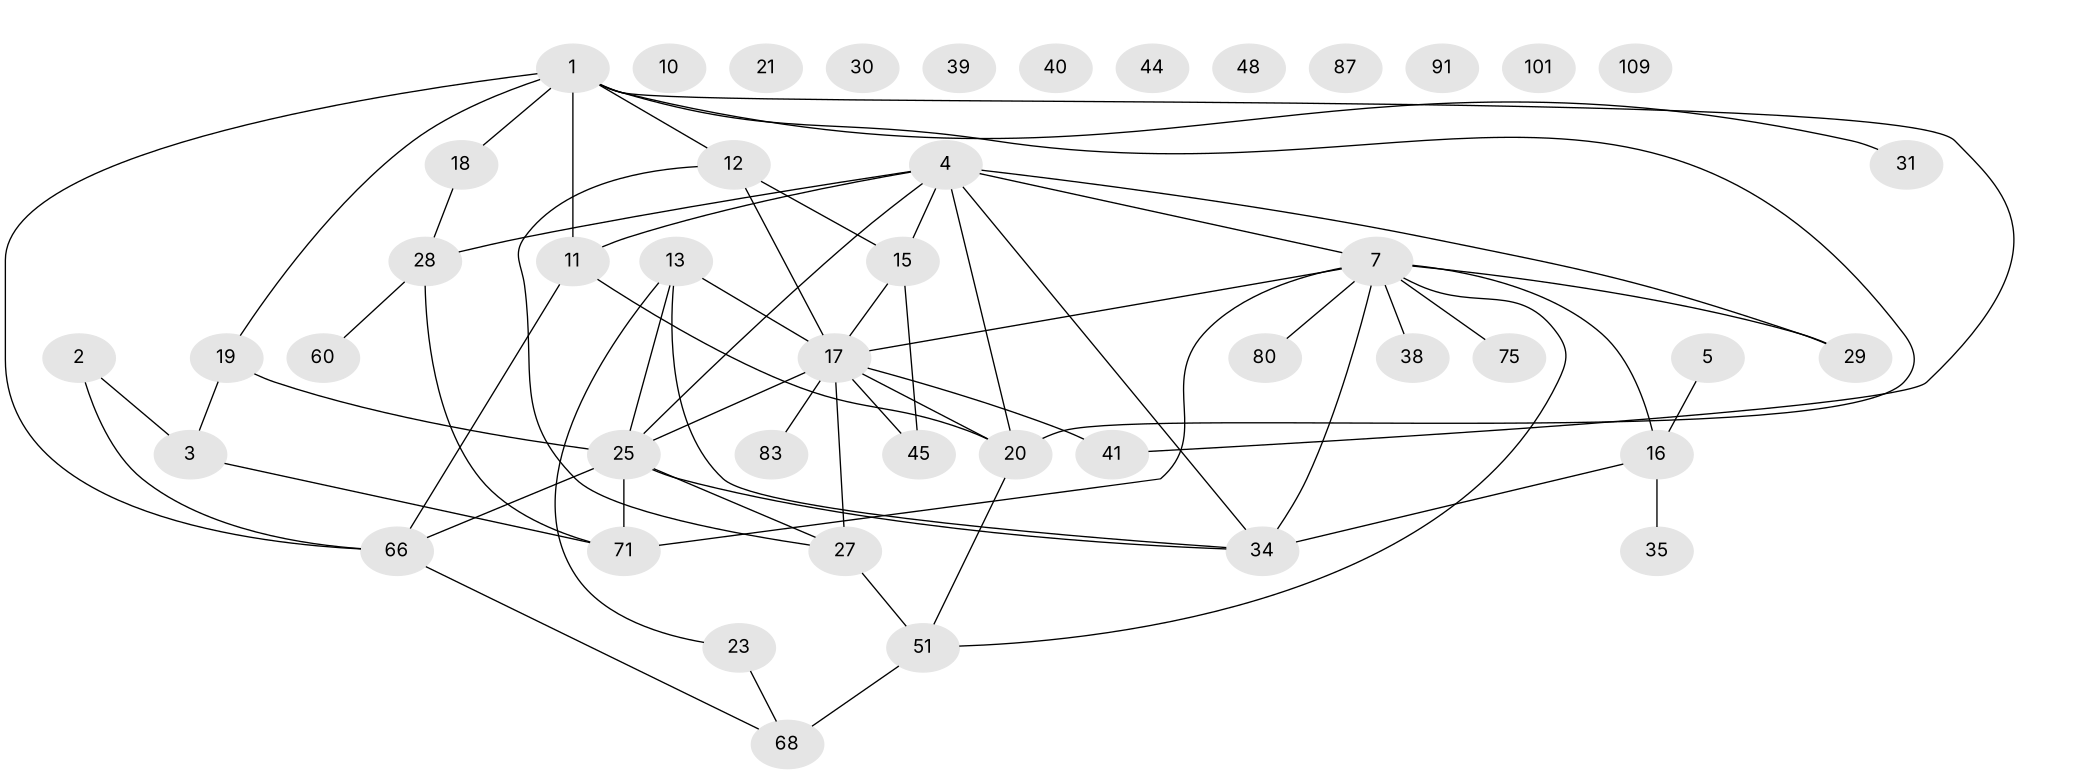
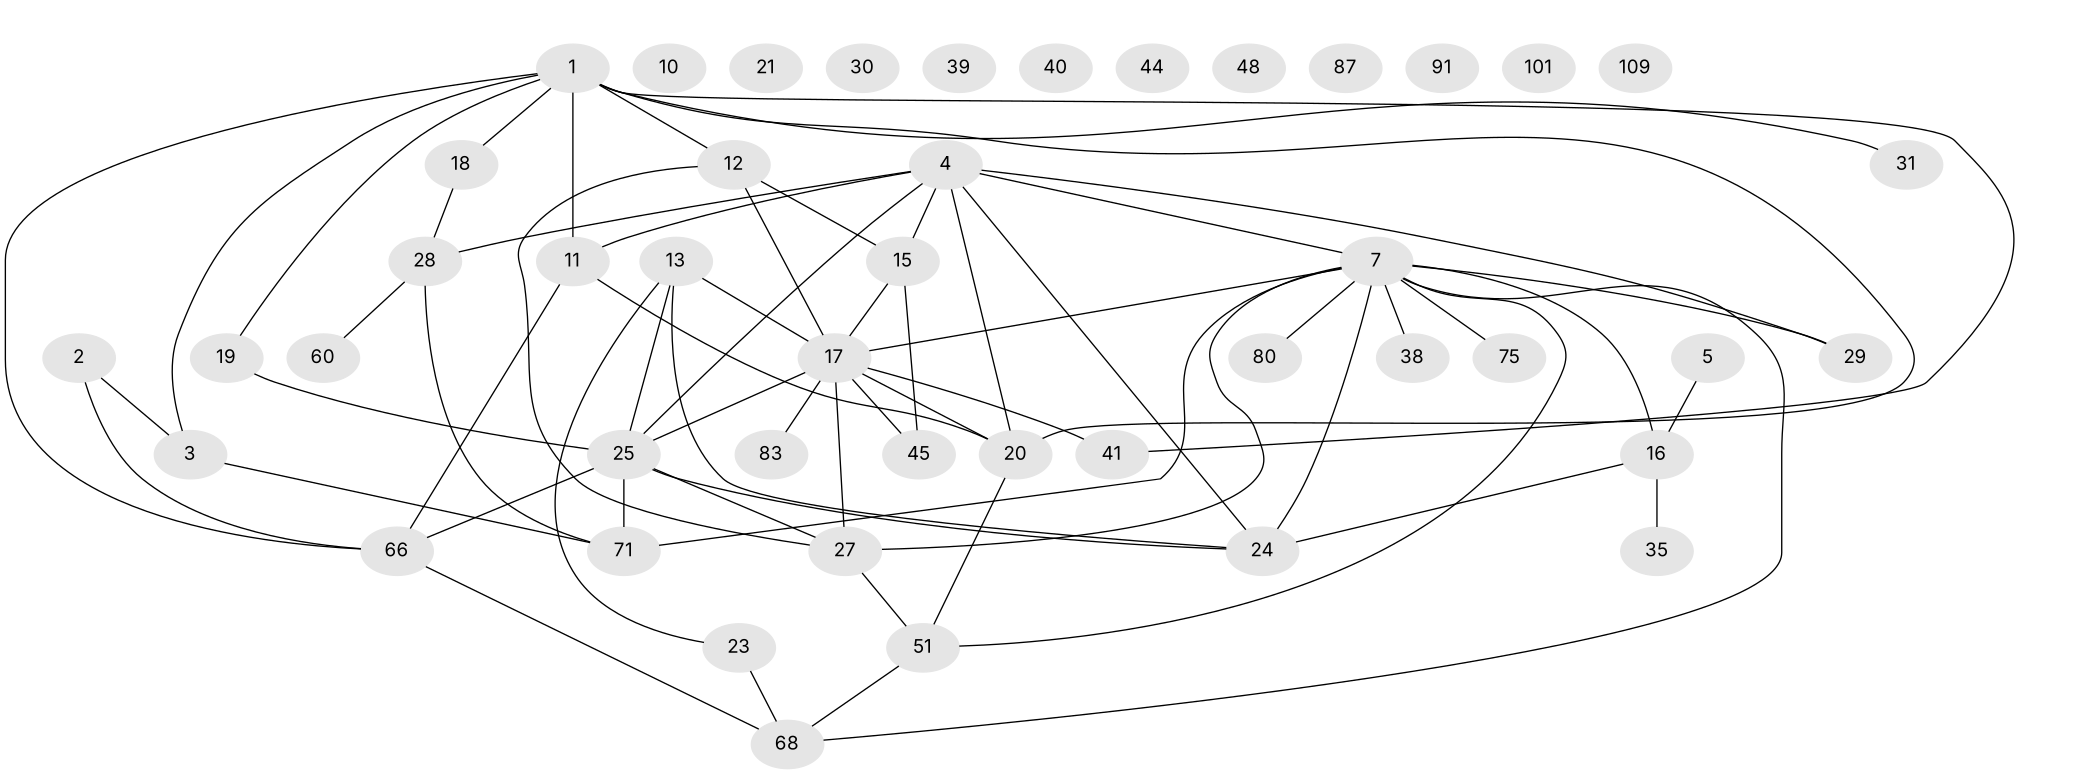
edge "19" -- "3": now "1" -- "3"
edge "7" -- "27": added
node "34": label "34" -> "24"
edge "7" -- "68": added
